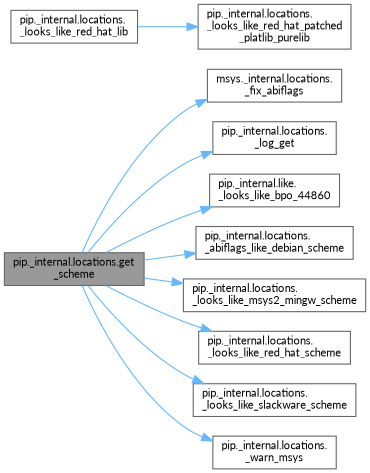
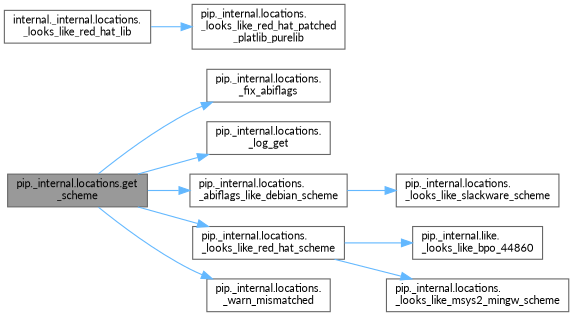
node "pip._internal.locations. _looks_like_red_hat_lib": label "pip._internal.locations. _looks_like_red_hat_lib" -> "internal._internal.locations. _looks_like_red_hat_lib"
node "msys._internal.locations. _fix_abiflags": label "msys._internal.locations. _fix_abiflags" -> "pip._internal.locations. _fix_abiflags"
edge "pip._internal.locations.get _scheme" -> "pip._internal.like. _looks_like_bpo_44860": now "pip._internal.locations. _looks_like_red_hat_scheme" -> "pip._internal.like. _looks_like_bpo_44860"
edge "pip._internal.locations.get _scheme" -> "pip._internal.locations. _looks_like_msys2_mingw_scheme": now "pip._internal.locations. _looks_like_red_hat_scheme" -> "pip._internal.locations. _looks_like_msys2_mingw_scheme"
edge "pip._internal.locations.get _scheme" -> "pip._internal.locations. _looks_like_slackware_scheme": now "pip._internal.locations. _abiflags_like_debian_scheme" -> "pip._internal.locations. _looks_like_slackware_scheme"
node "pip._internal.locations. _warn_msys": label "pip._internal.locations. _warn_msys" -> "pip._internal.locations. _warn_mismatched"
